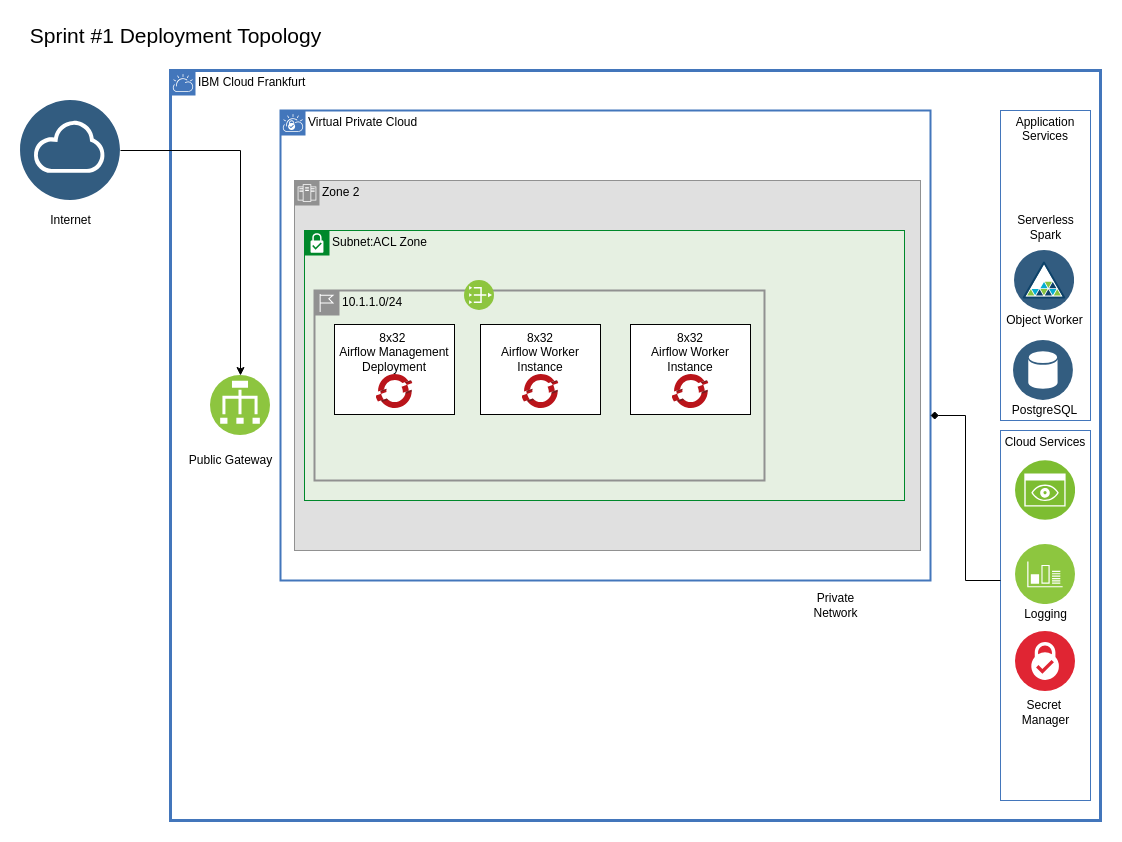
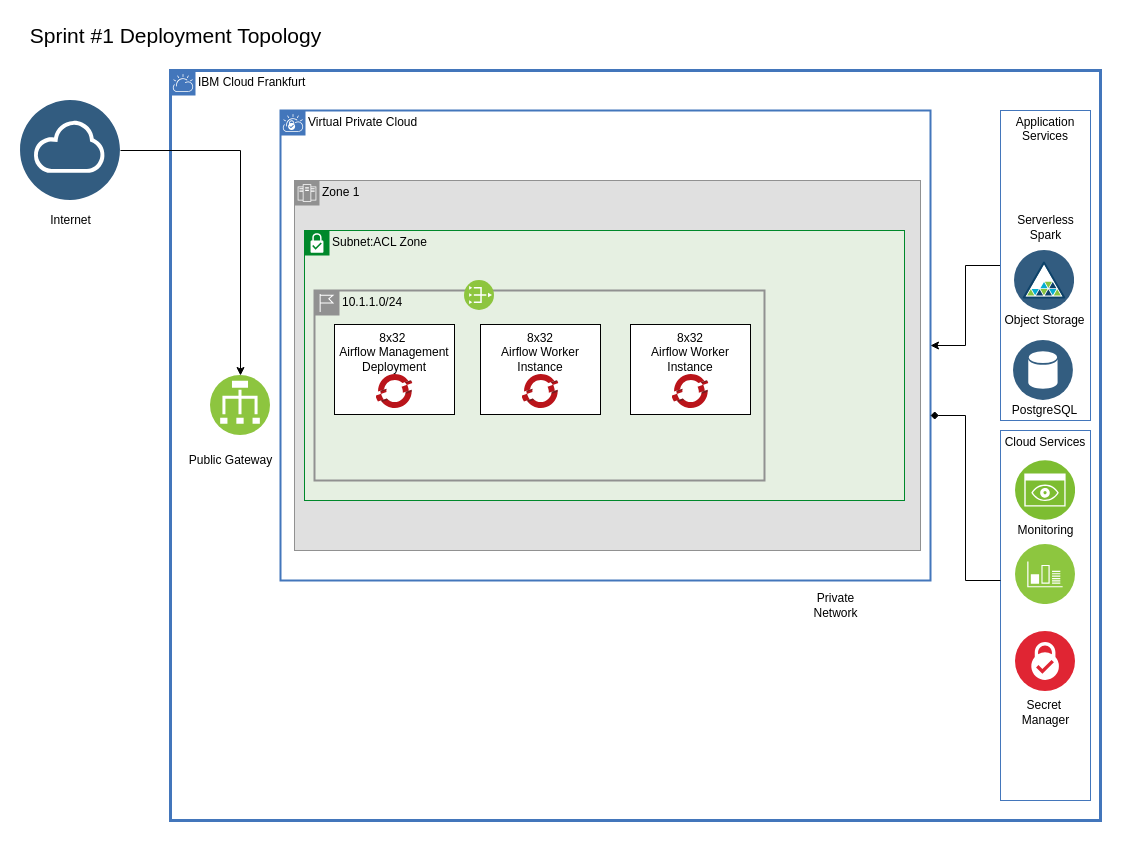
node "Zone 2": label "Zone 2" -> "Zone 1"
edge "Application Services" -> "Virtual Private Cloud": added
node "Object Worker": label "Object Worker" -> "Object Storage"
node "Monitoring": added
node "Logging": removed
